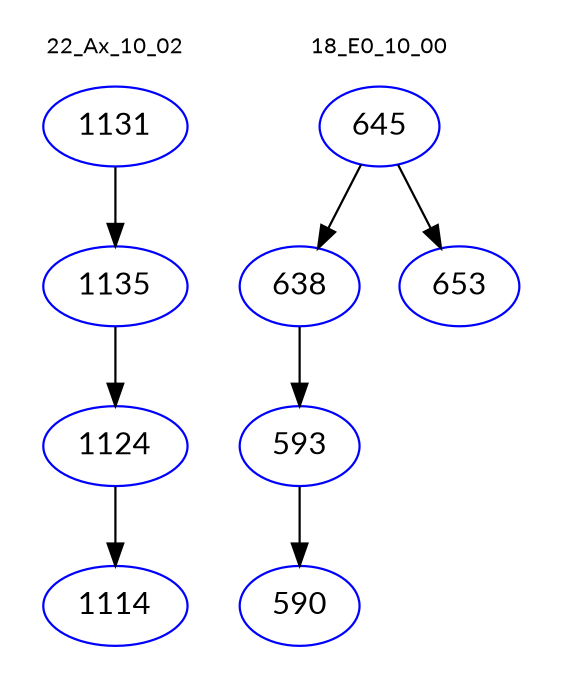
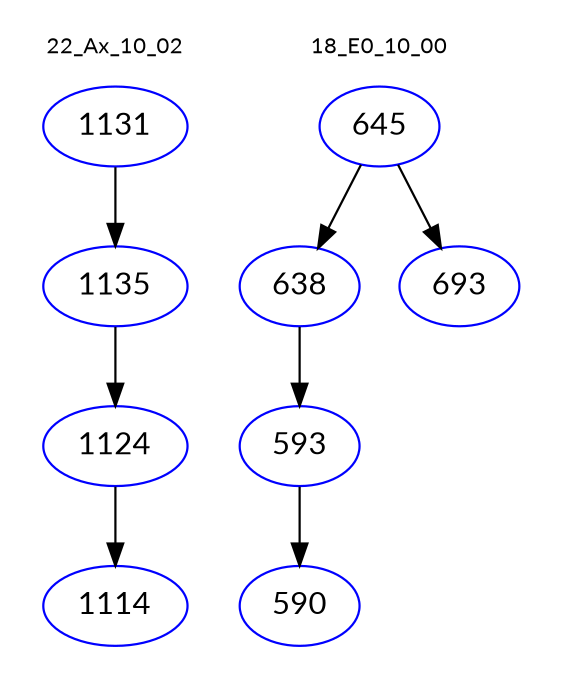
node "653": label "653" -> "693"
